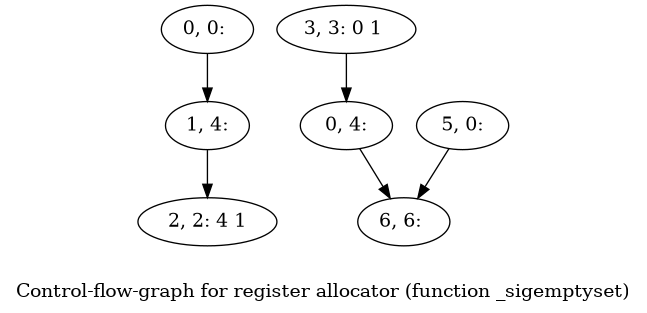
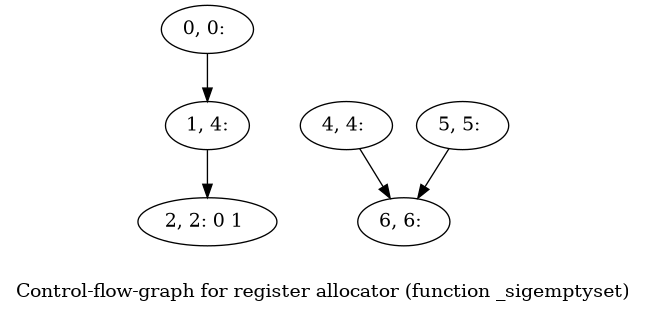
node "3, 3: 0 1": removed
node "0, 4:": label "0, 4:" -> "4, 4:"
node "5, 0:": label "5, 0:" -> "5, 5:"
node "2, 2: 4 1": label "2, 2: 4 1" -> "2, 2: 0 1"
